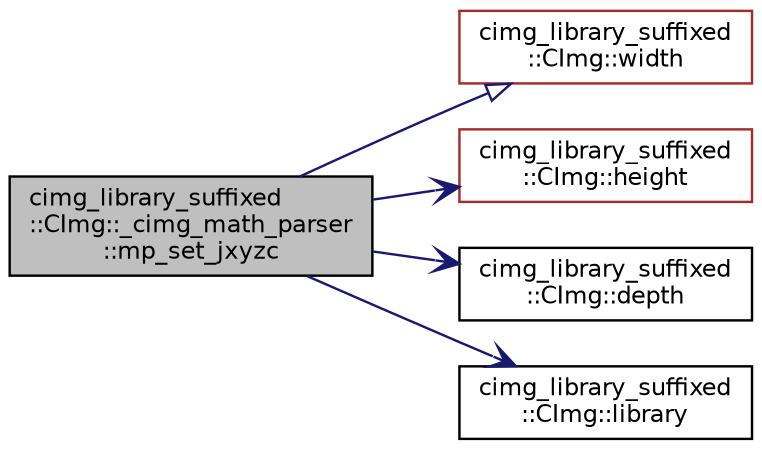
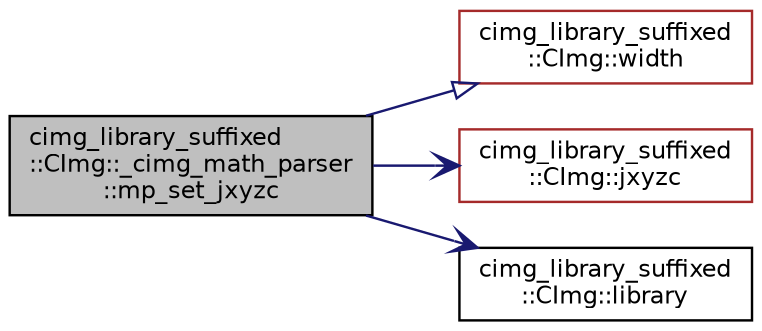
node "cimg_library_suffixed ::CImg::height": label "cimg_library_suffixed ::CImg::height" -> "cimg_library_suffixed ::CImg::jxyzc"
node "cimg_library_suffixed ::CImg::depth": removed
